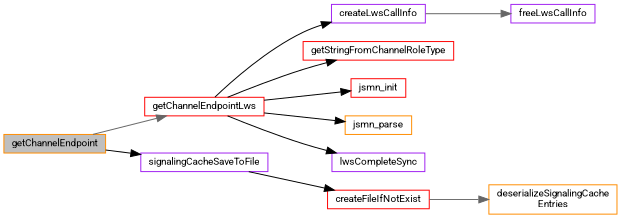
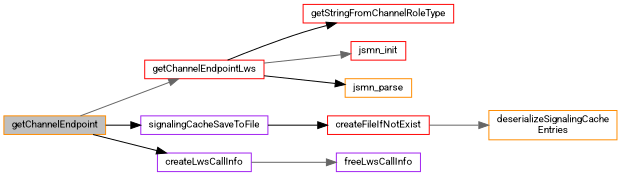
edge "getChannelEndpointLws" -> "createLwsCallInfo": now "getChannelEndpoint" -> "createLwsCallInfo"
edge "getChannelEndpointLws" -> "jsmn_init": color black -> gray40
node "lwsCompleteSync": removed
